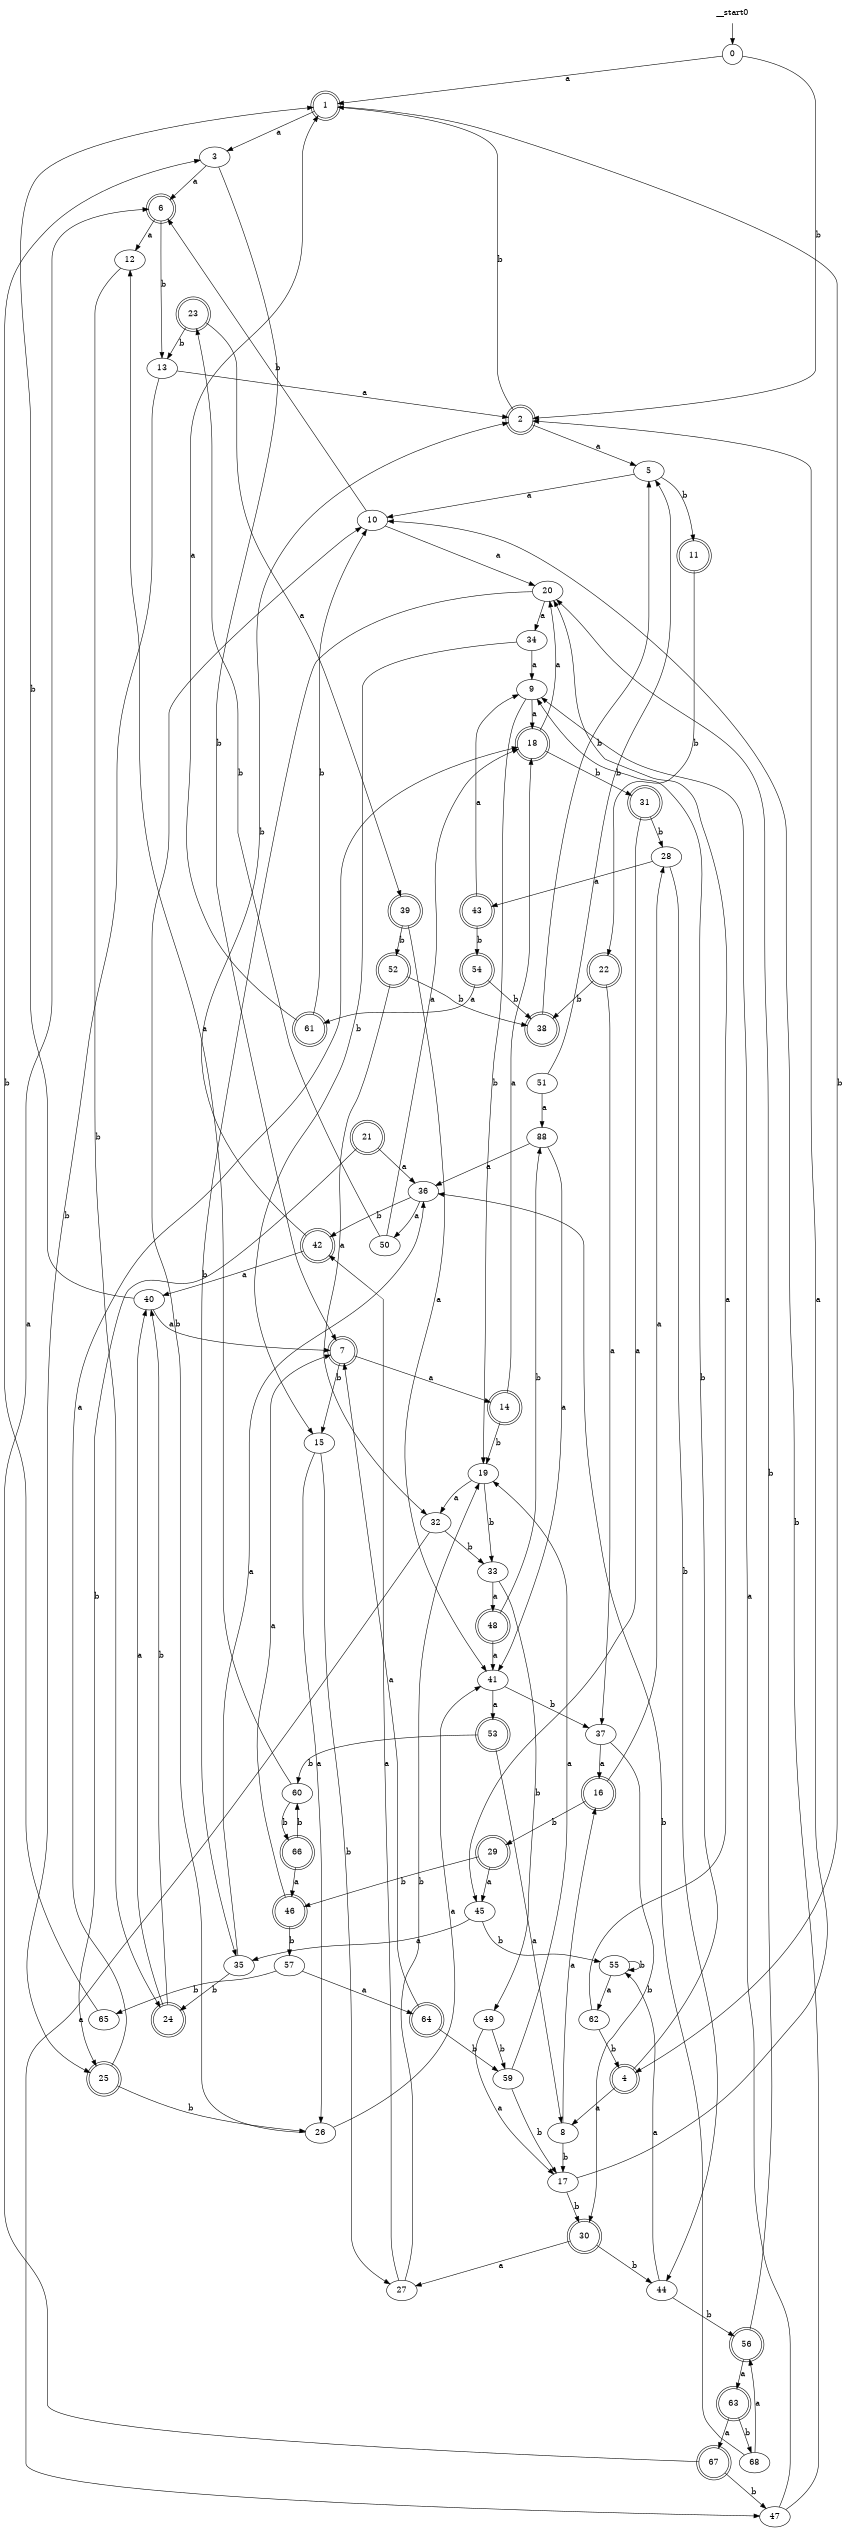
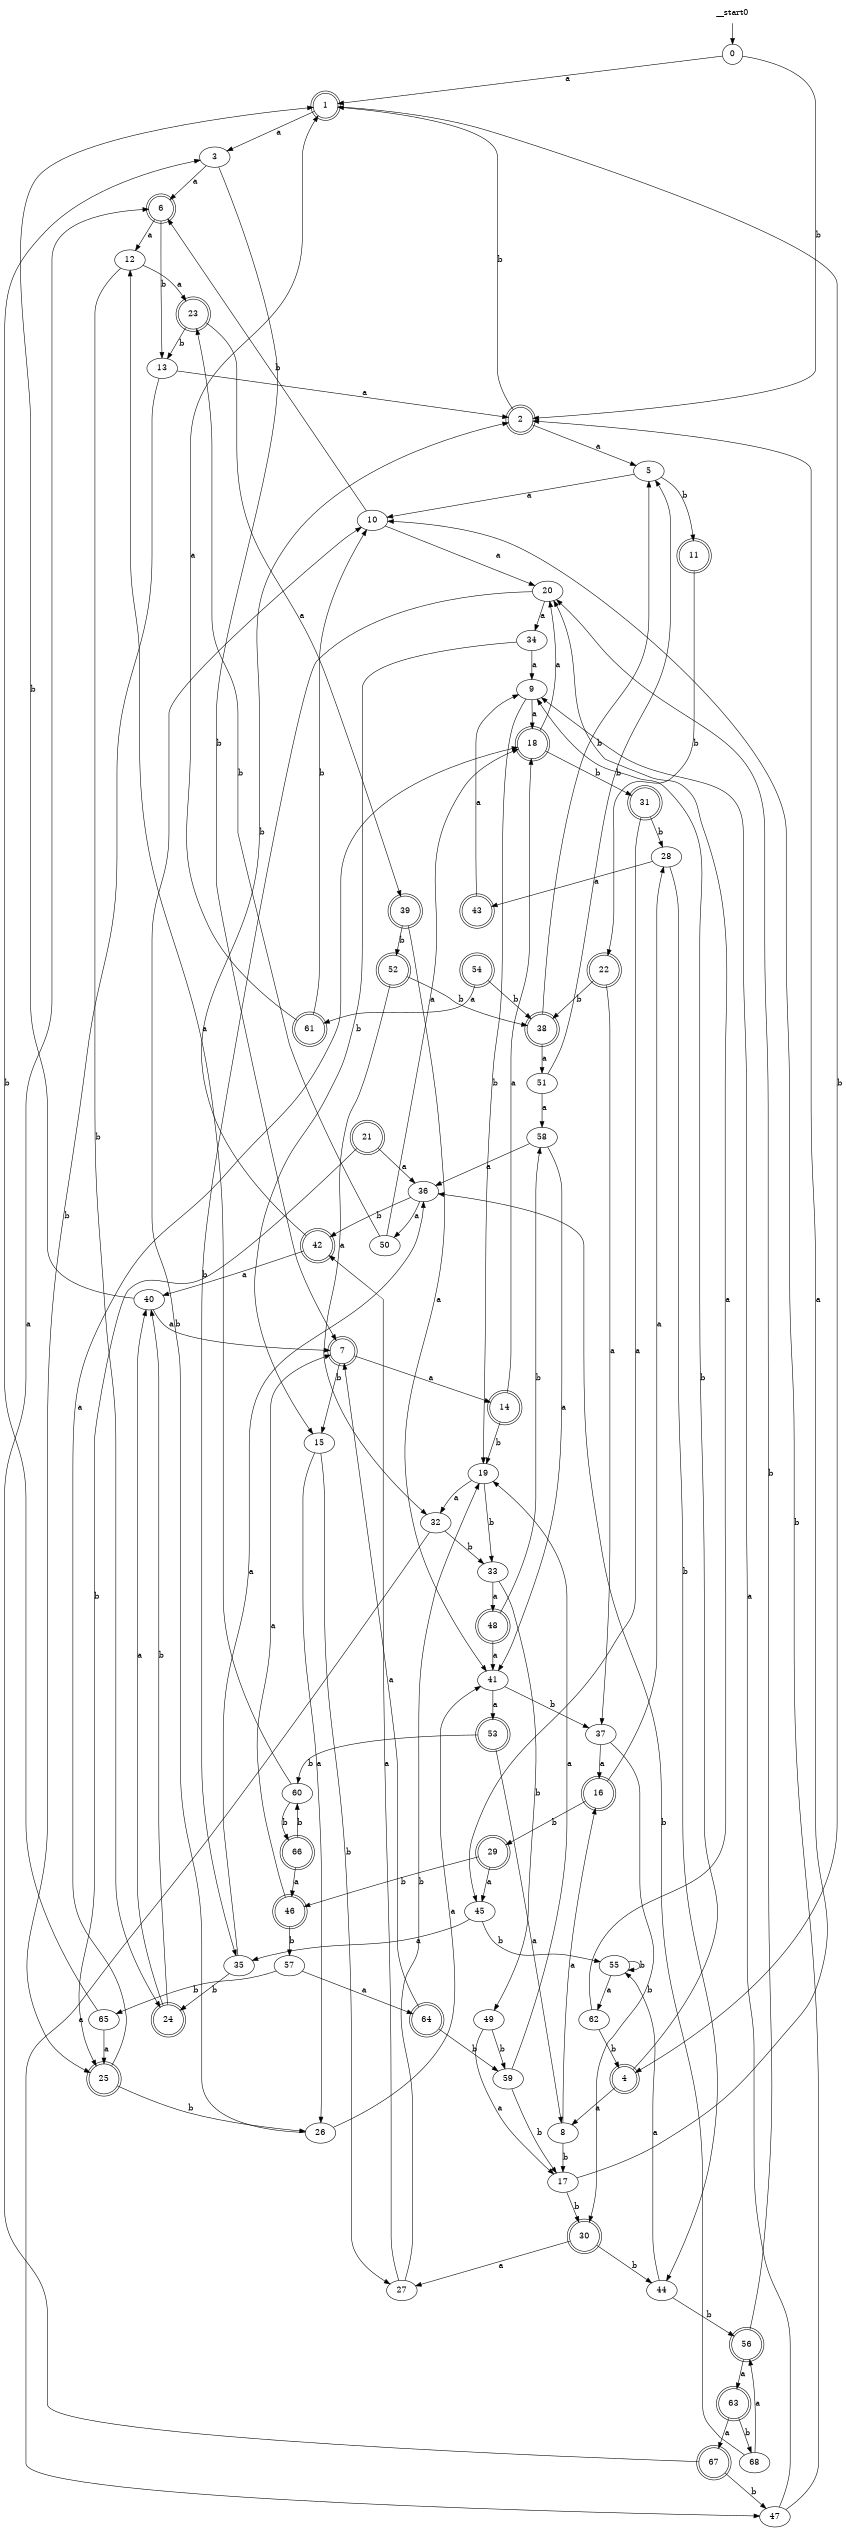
edge "12" -> "23": added, label "a"
edge "43" -> "54": removed, label "b"
edge "38" -> "51": added, label "a"
node "88": label "88" -> "58"
edge "65" -> "25": added, label "a"
